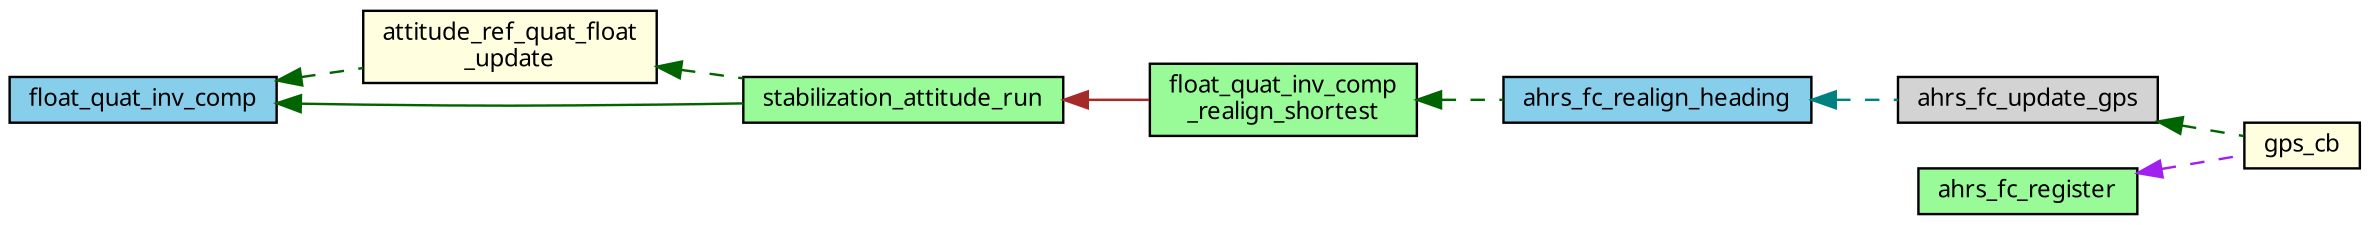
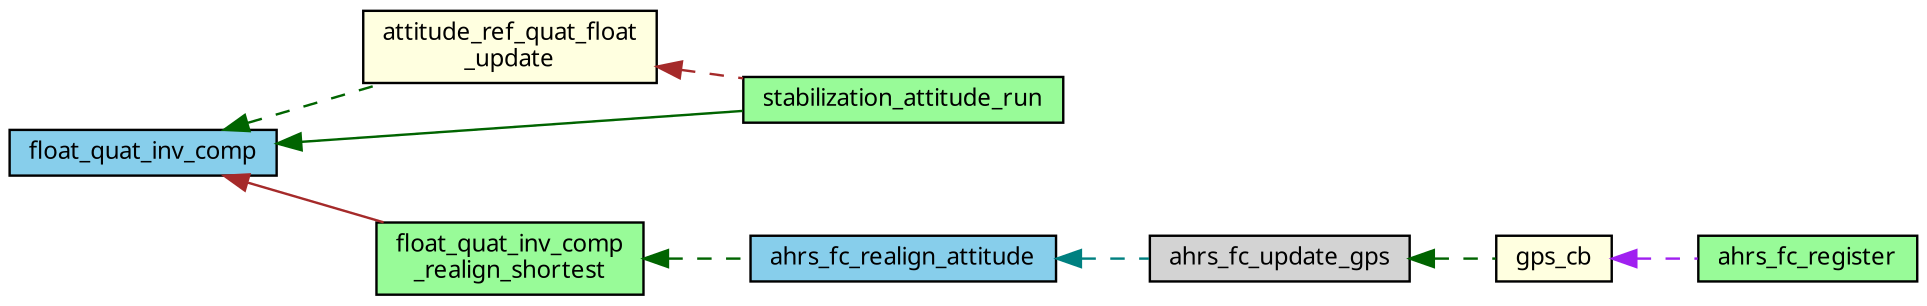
edge "stabilization_attitude_run" -> "attitude_ref_quat_float _update": color darkgreen -> brown
edge "float_quat_inv_comp _realign_shortest" -> "stabilization_attitude_run": now "float_quat_inv_comp _realign_shortest" -> "float_quat_inv_comp"
node "ahrs_fc_realign_heading": label "ahrs_fc_realign_heading" -> "ahrs_fc_realign_attitude"
edge "gps_cb" -> "ahrs_fc_register": reversed
